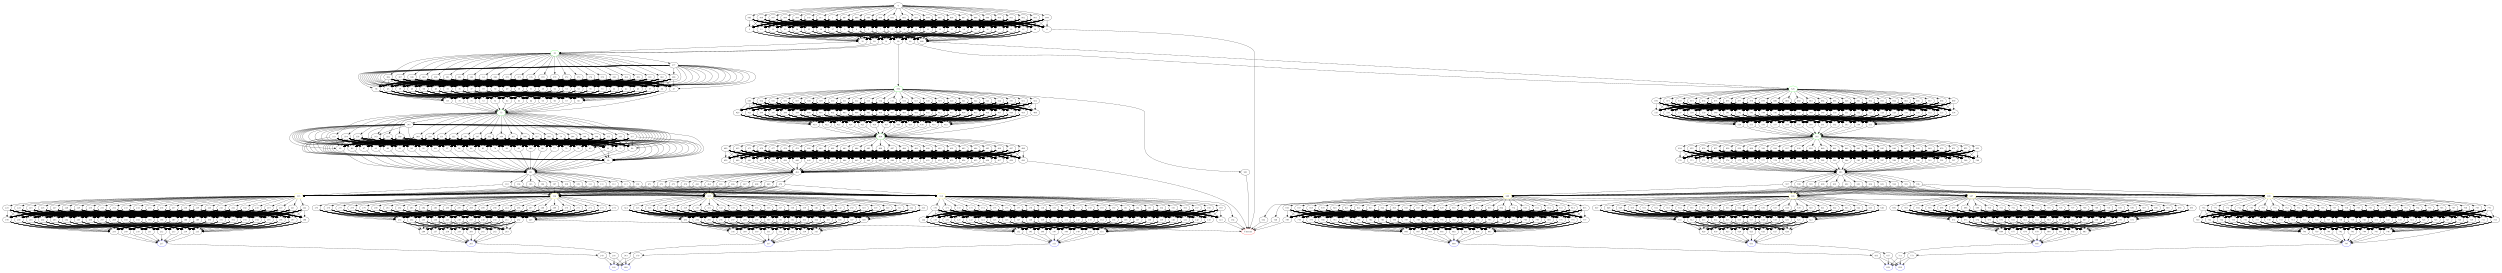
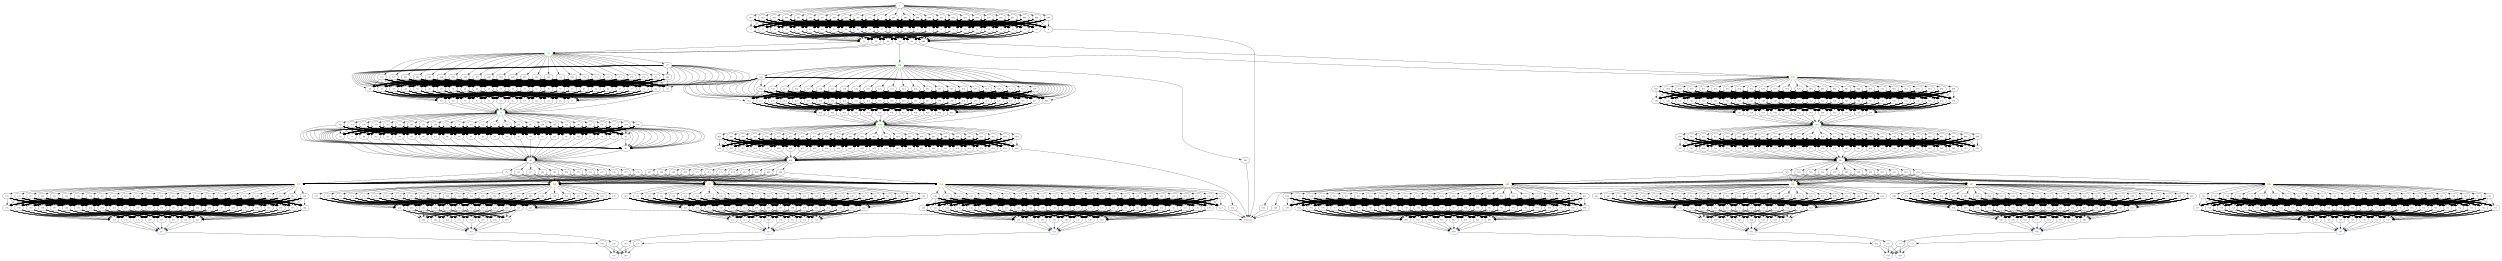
node "25": color black -> blue
edge "504" -> "418": now "504" -> "502"
edge "345" -> "363": now "345" -> "76"
edge "731" -> "747": now "731" -> "741"
